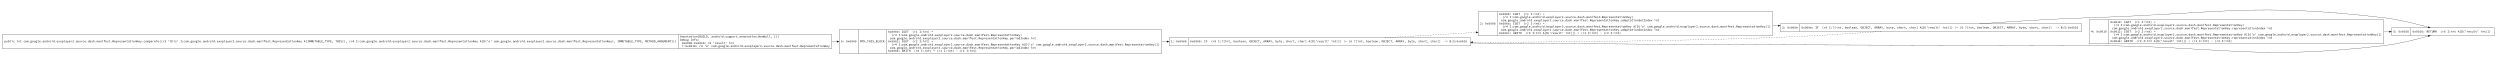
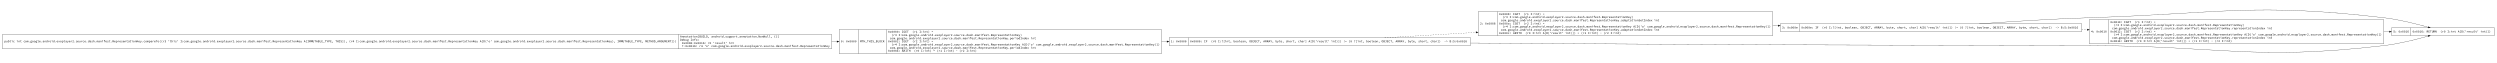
edge "3: 0x000e" -> "1: 0x0006": now "3: 0x000e" -> "4: 0x0010"
